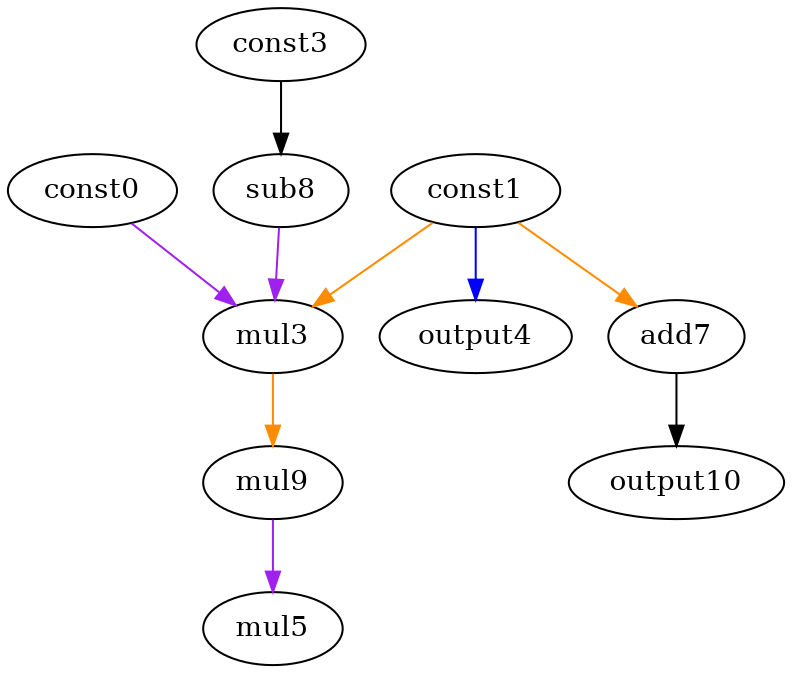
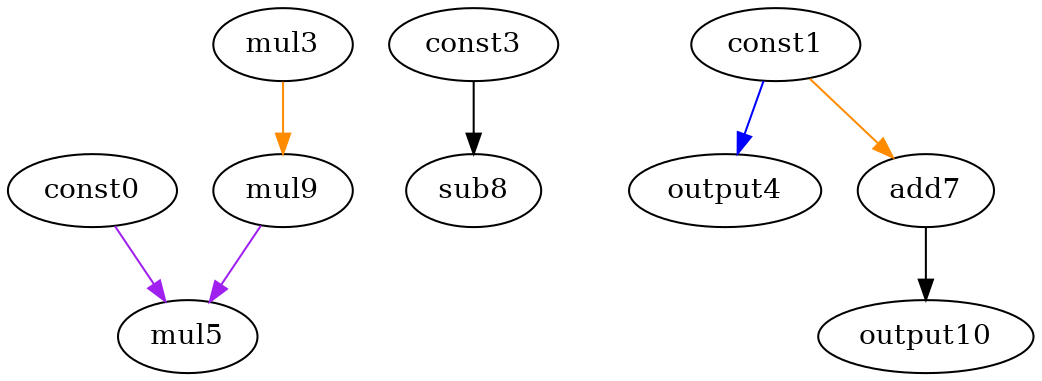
edge "sub8" -> "mul3": removed
edge "const0" -> "mul3": now "const0" -> "mul5"
edge "const1" -> "mul3": removed
